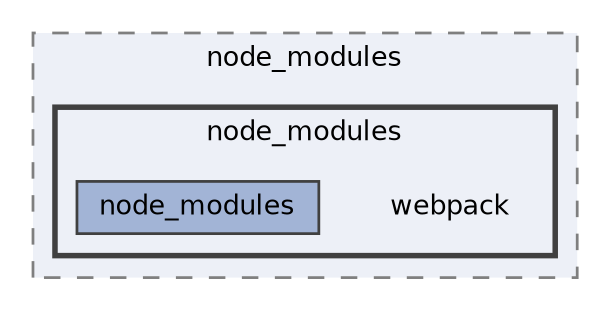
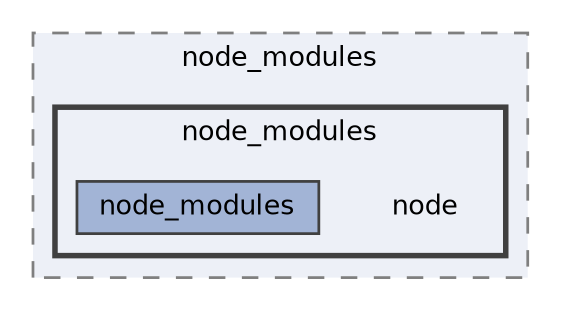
node "webpack": label "webpack" -> "node"
